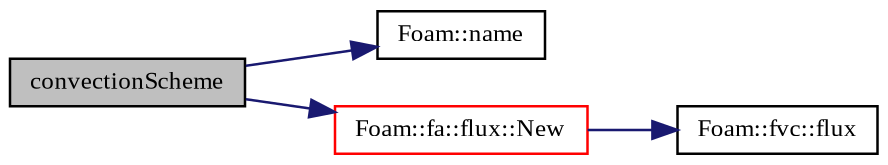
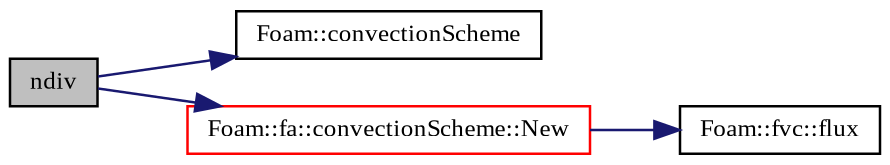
node "Foam::name": label "Foam::name" -> "Foam::convectionScheme"
node "convectionScheme": label "convectionScheme" -> "ndiv"
node "Foam::fa::flux::New": label "Foam::fa::flux::New" -> "Foam::fa::convectionScheme::New"
